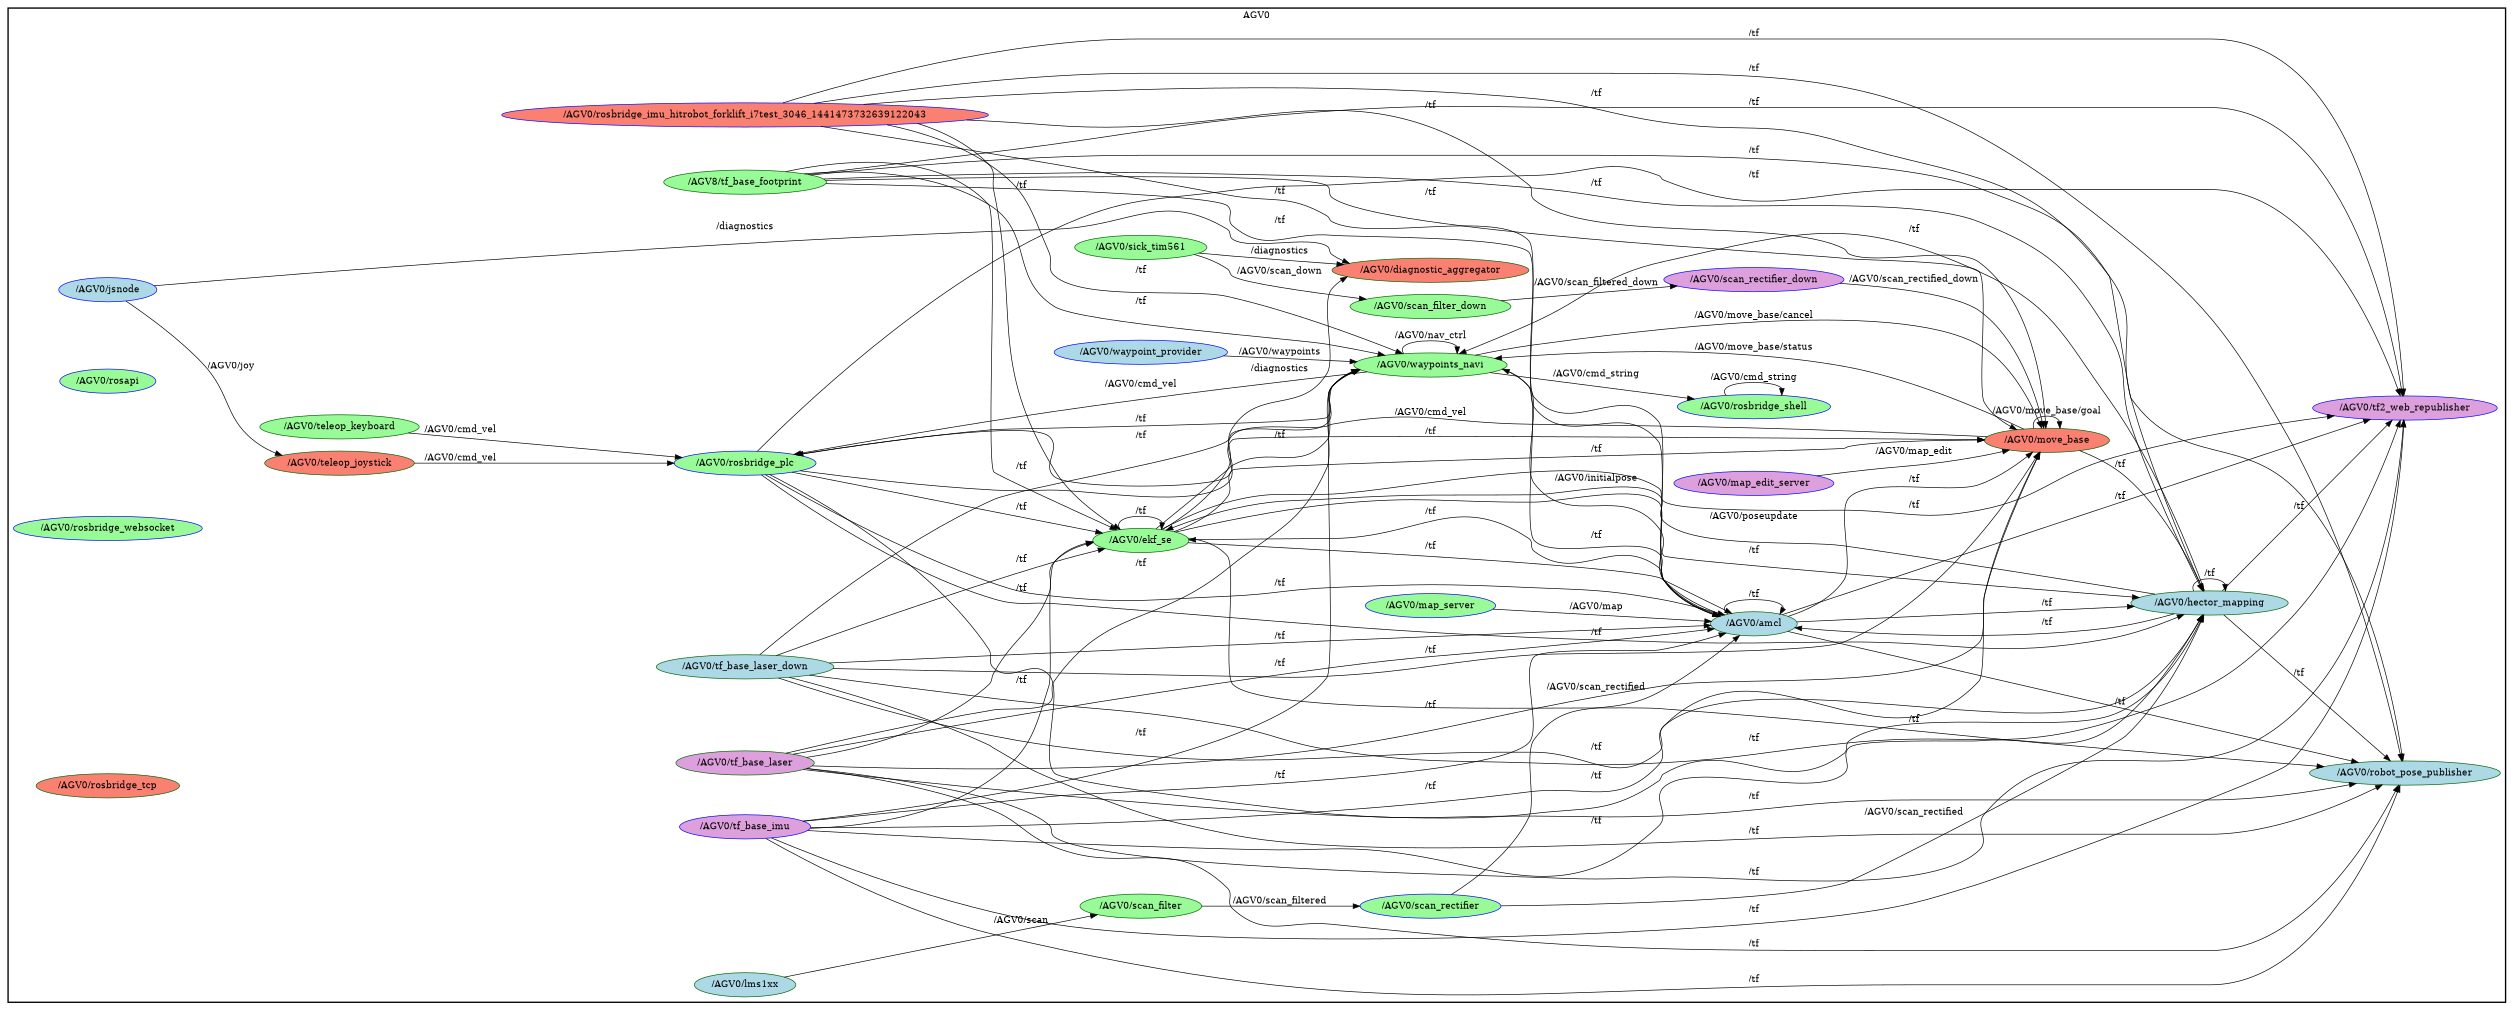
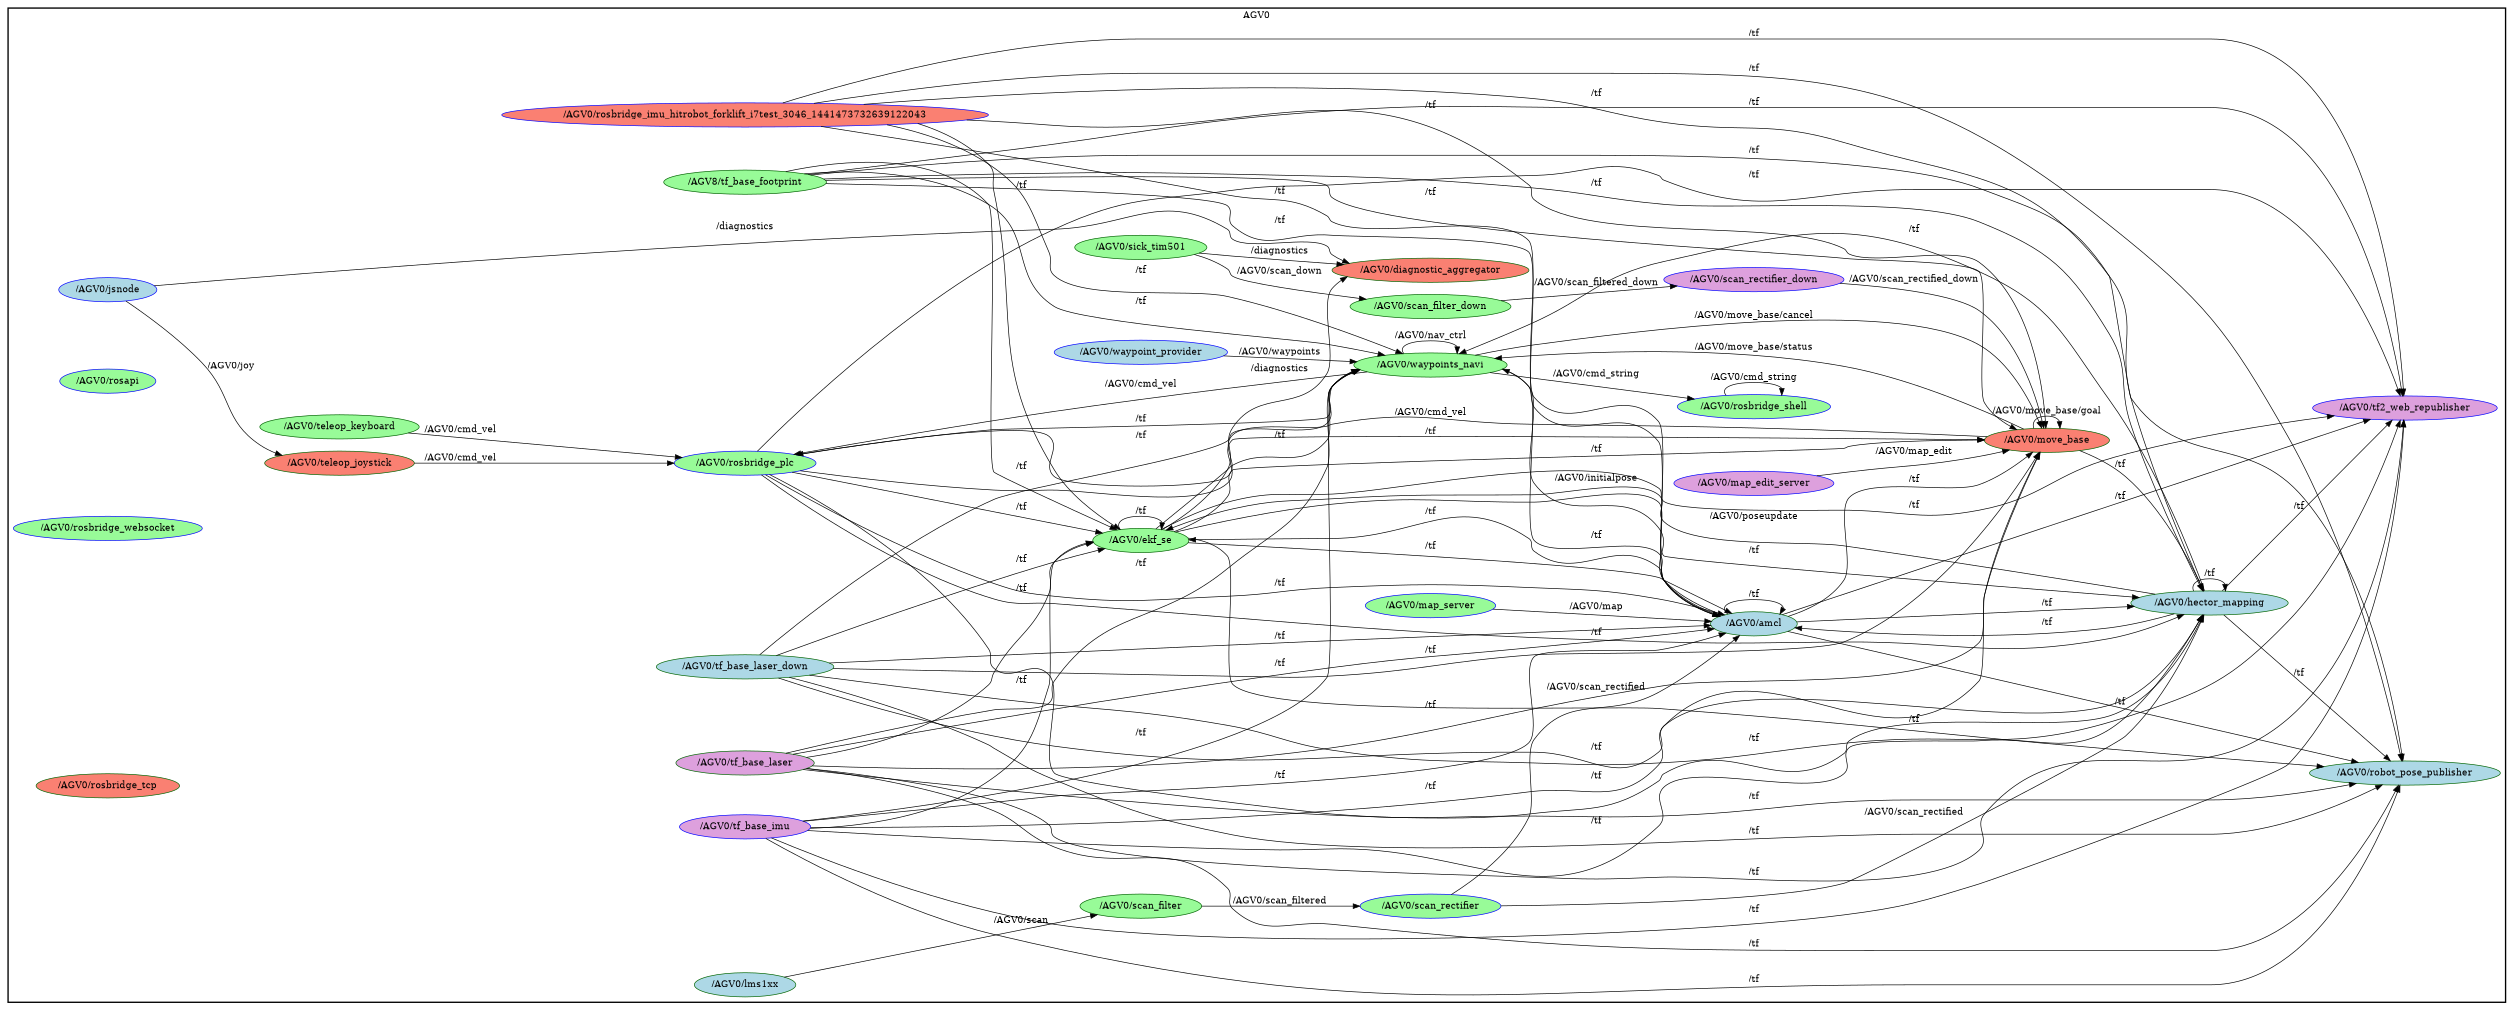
node "/AGV0/sick_tim561": label "/AGV0/sick_tim561" -> "/AGV0/sick_tim501"
